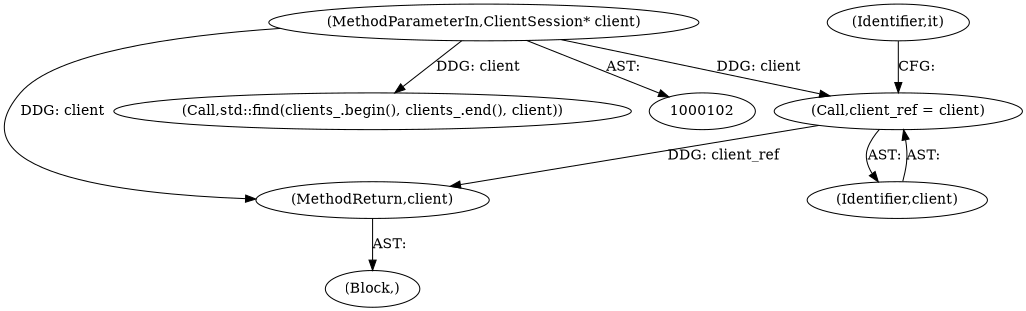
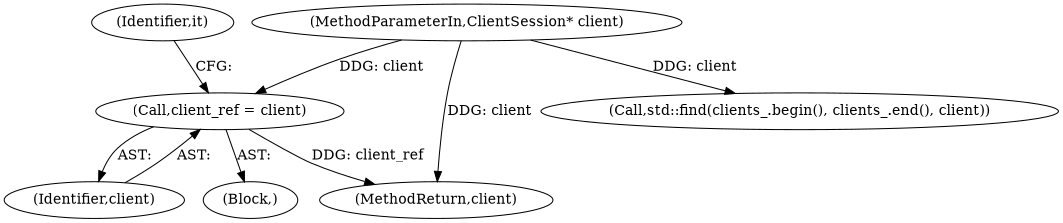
node "1000102": removed
edge "(MethodReturn,client)" -> "(Block,)": now "(Call,client_ref = client)" -> "(Block,)"
